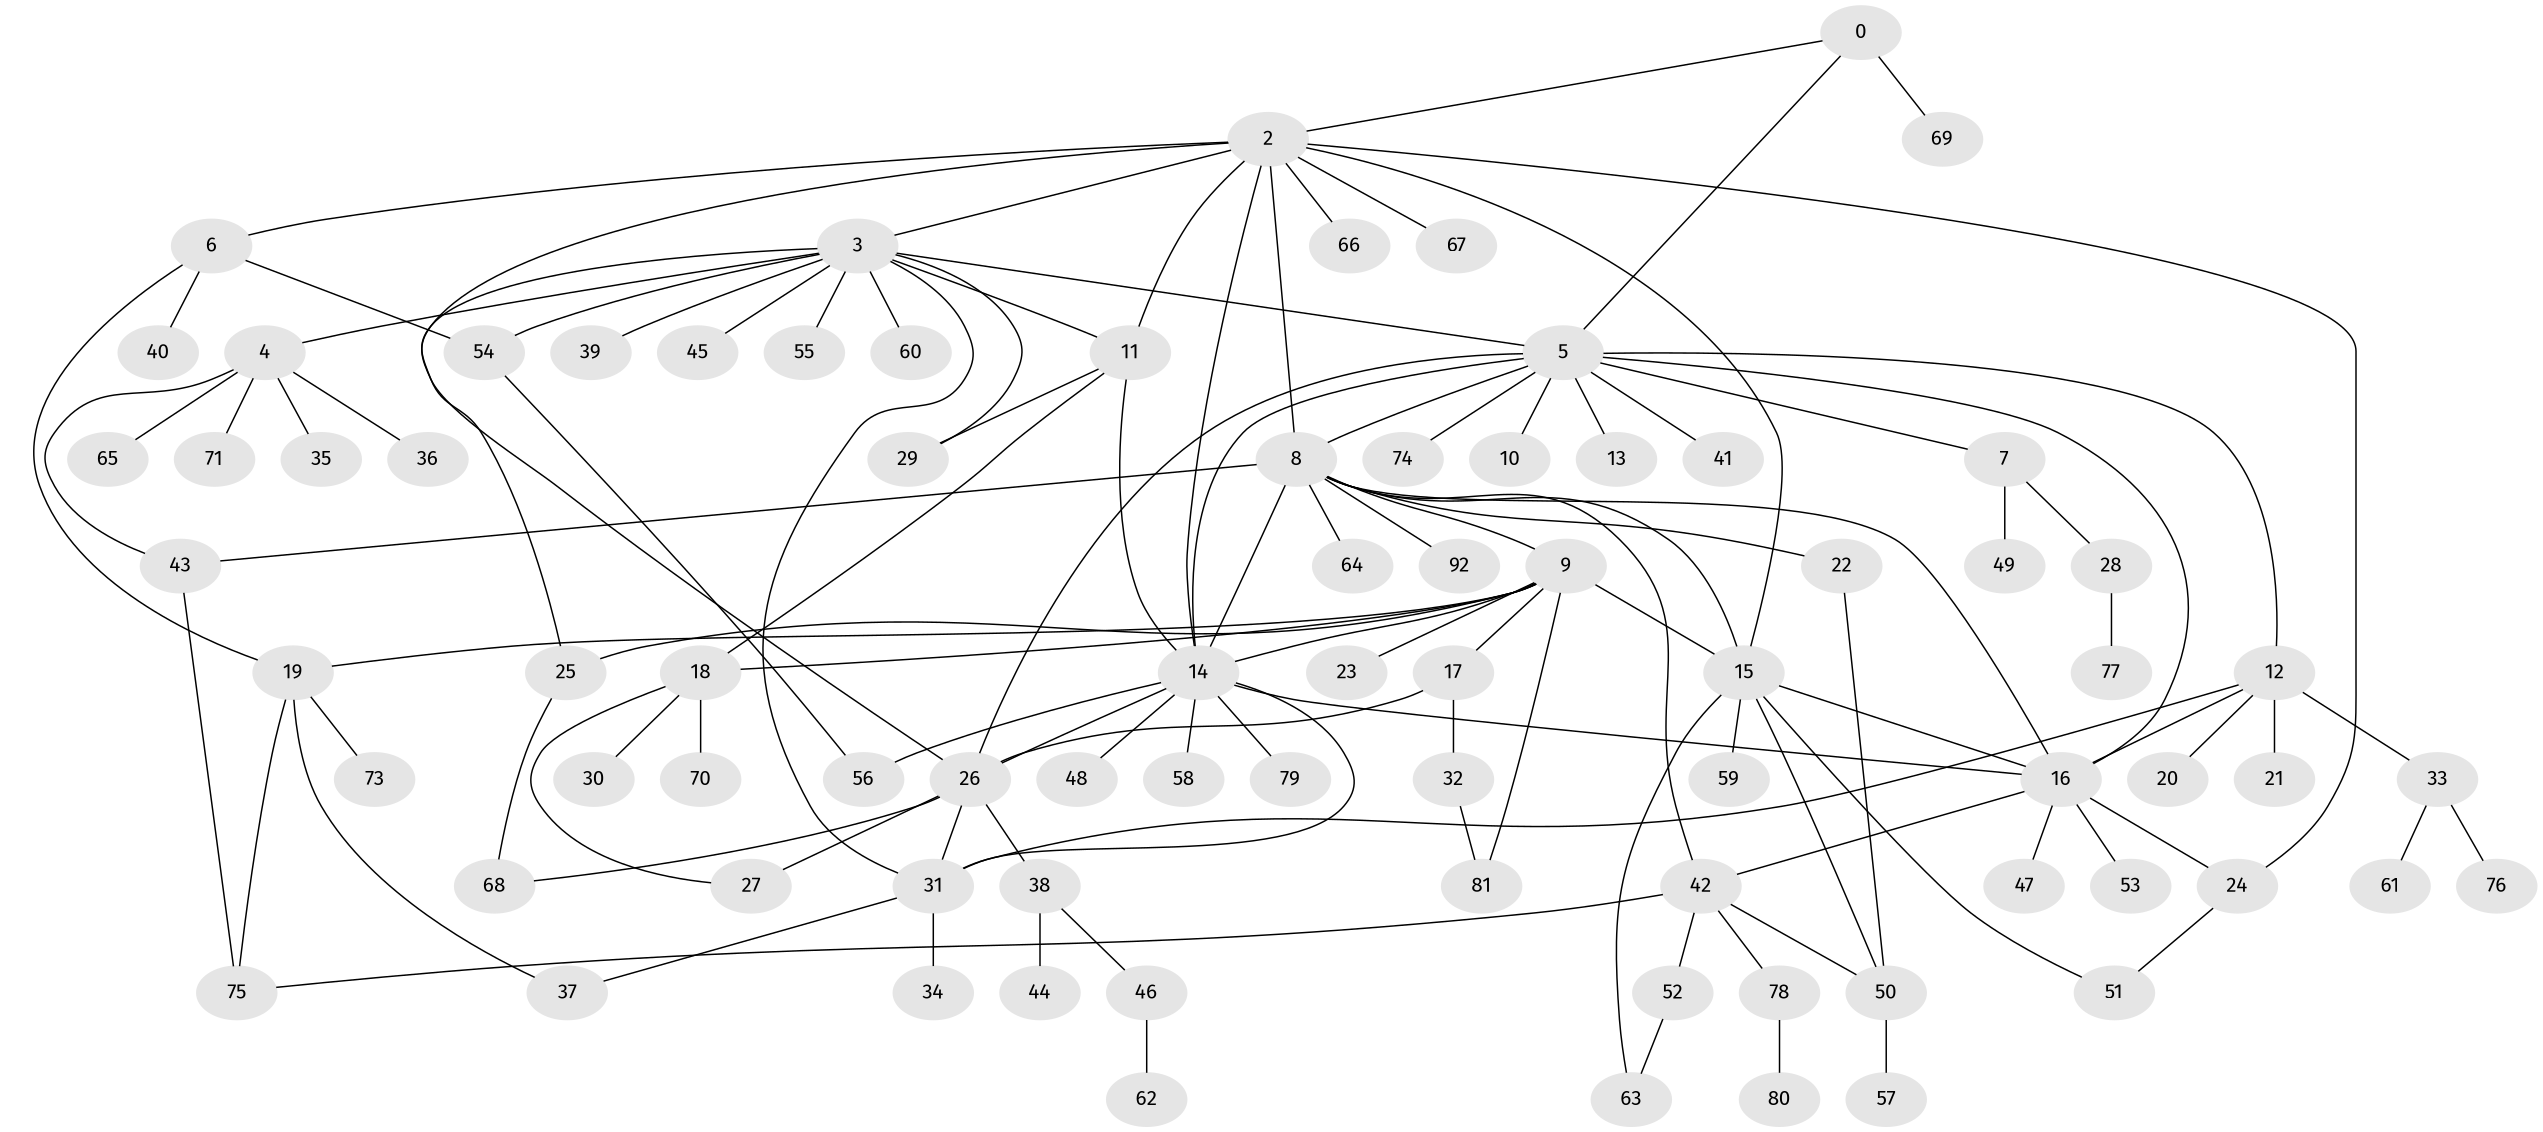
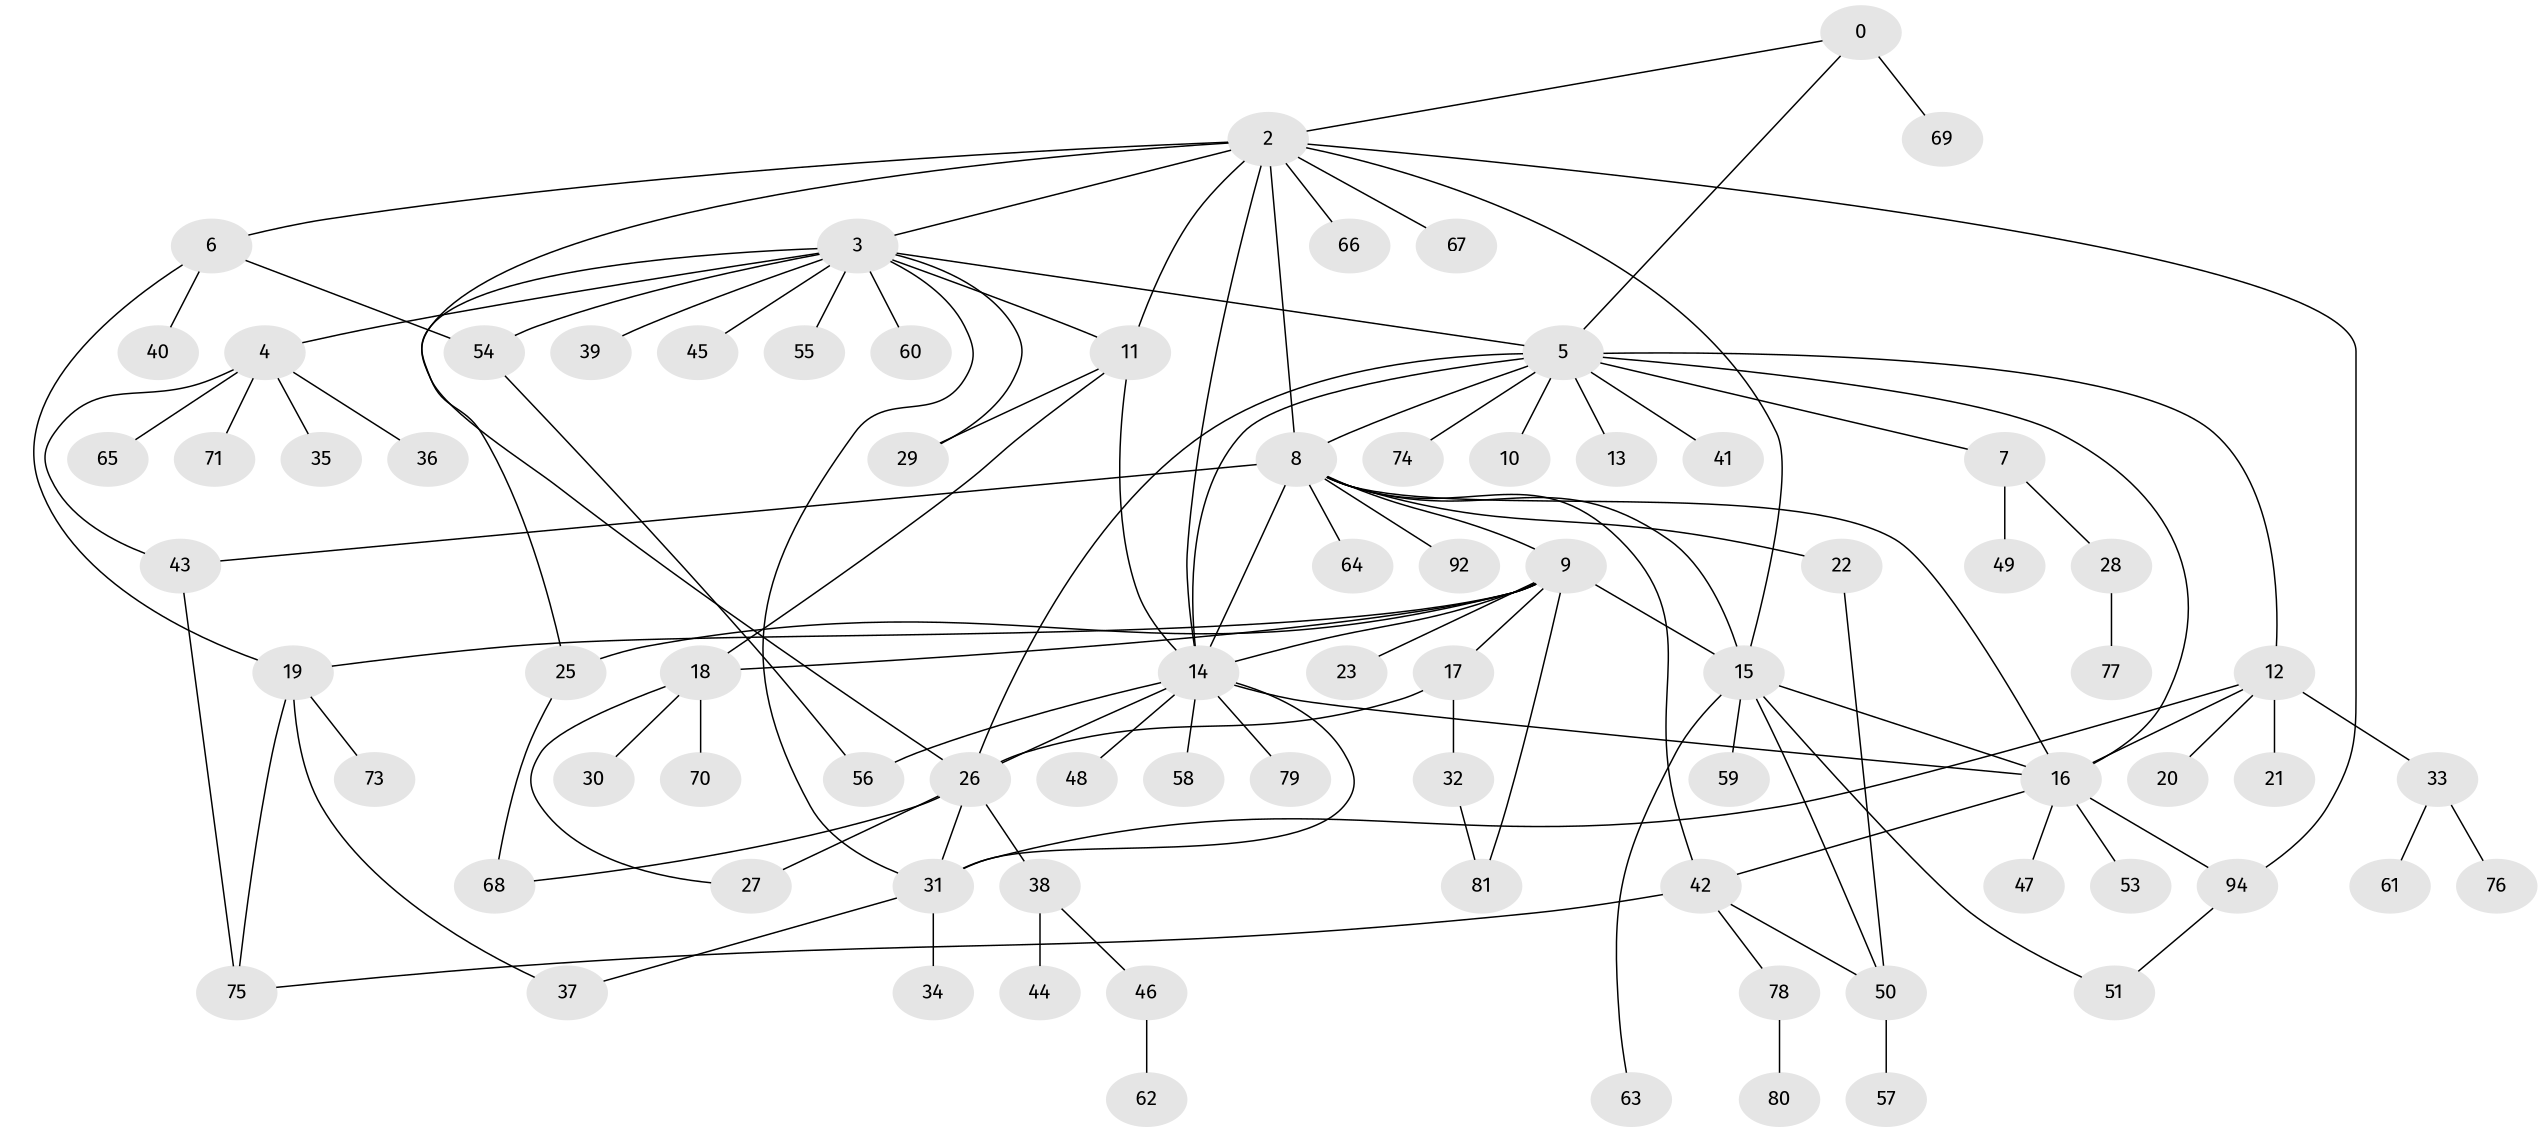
node "24": label "24" -> "94"
node "52": removed
